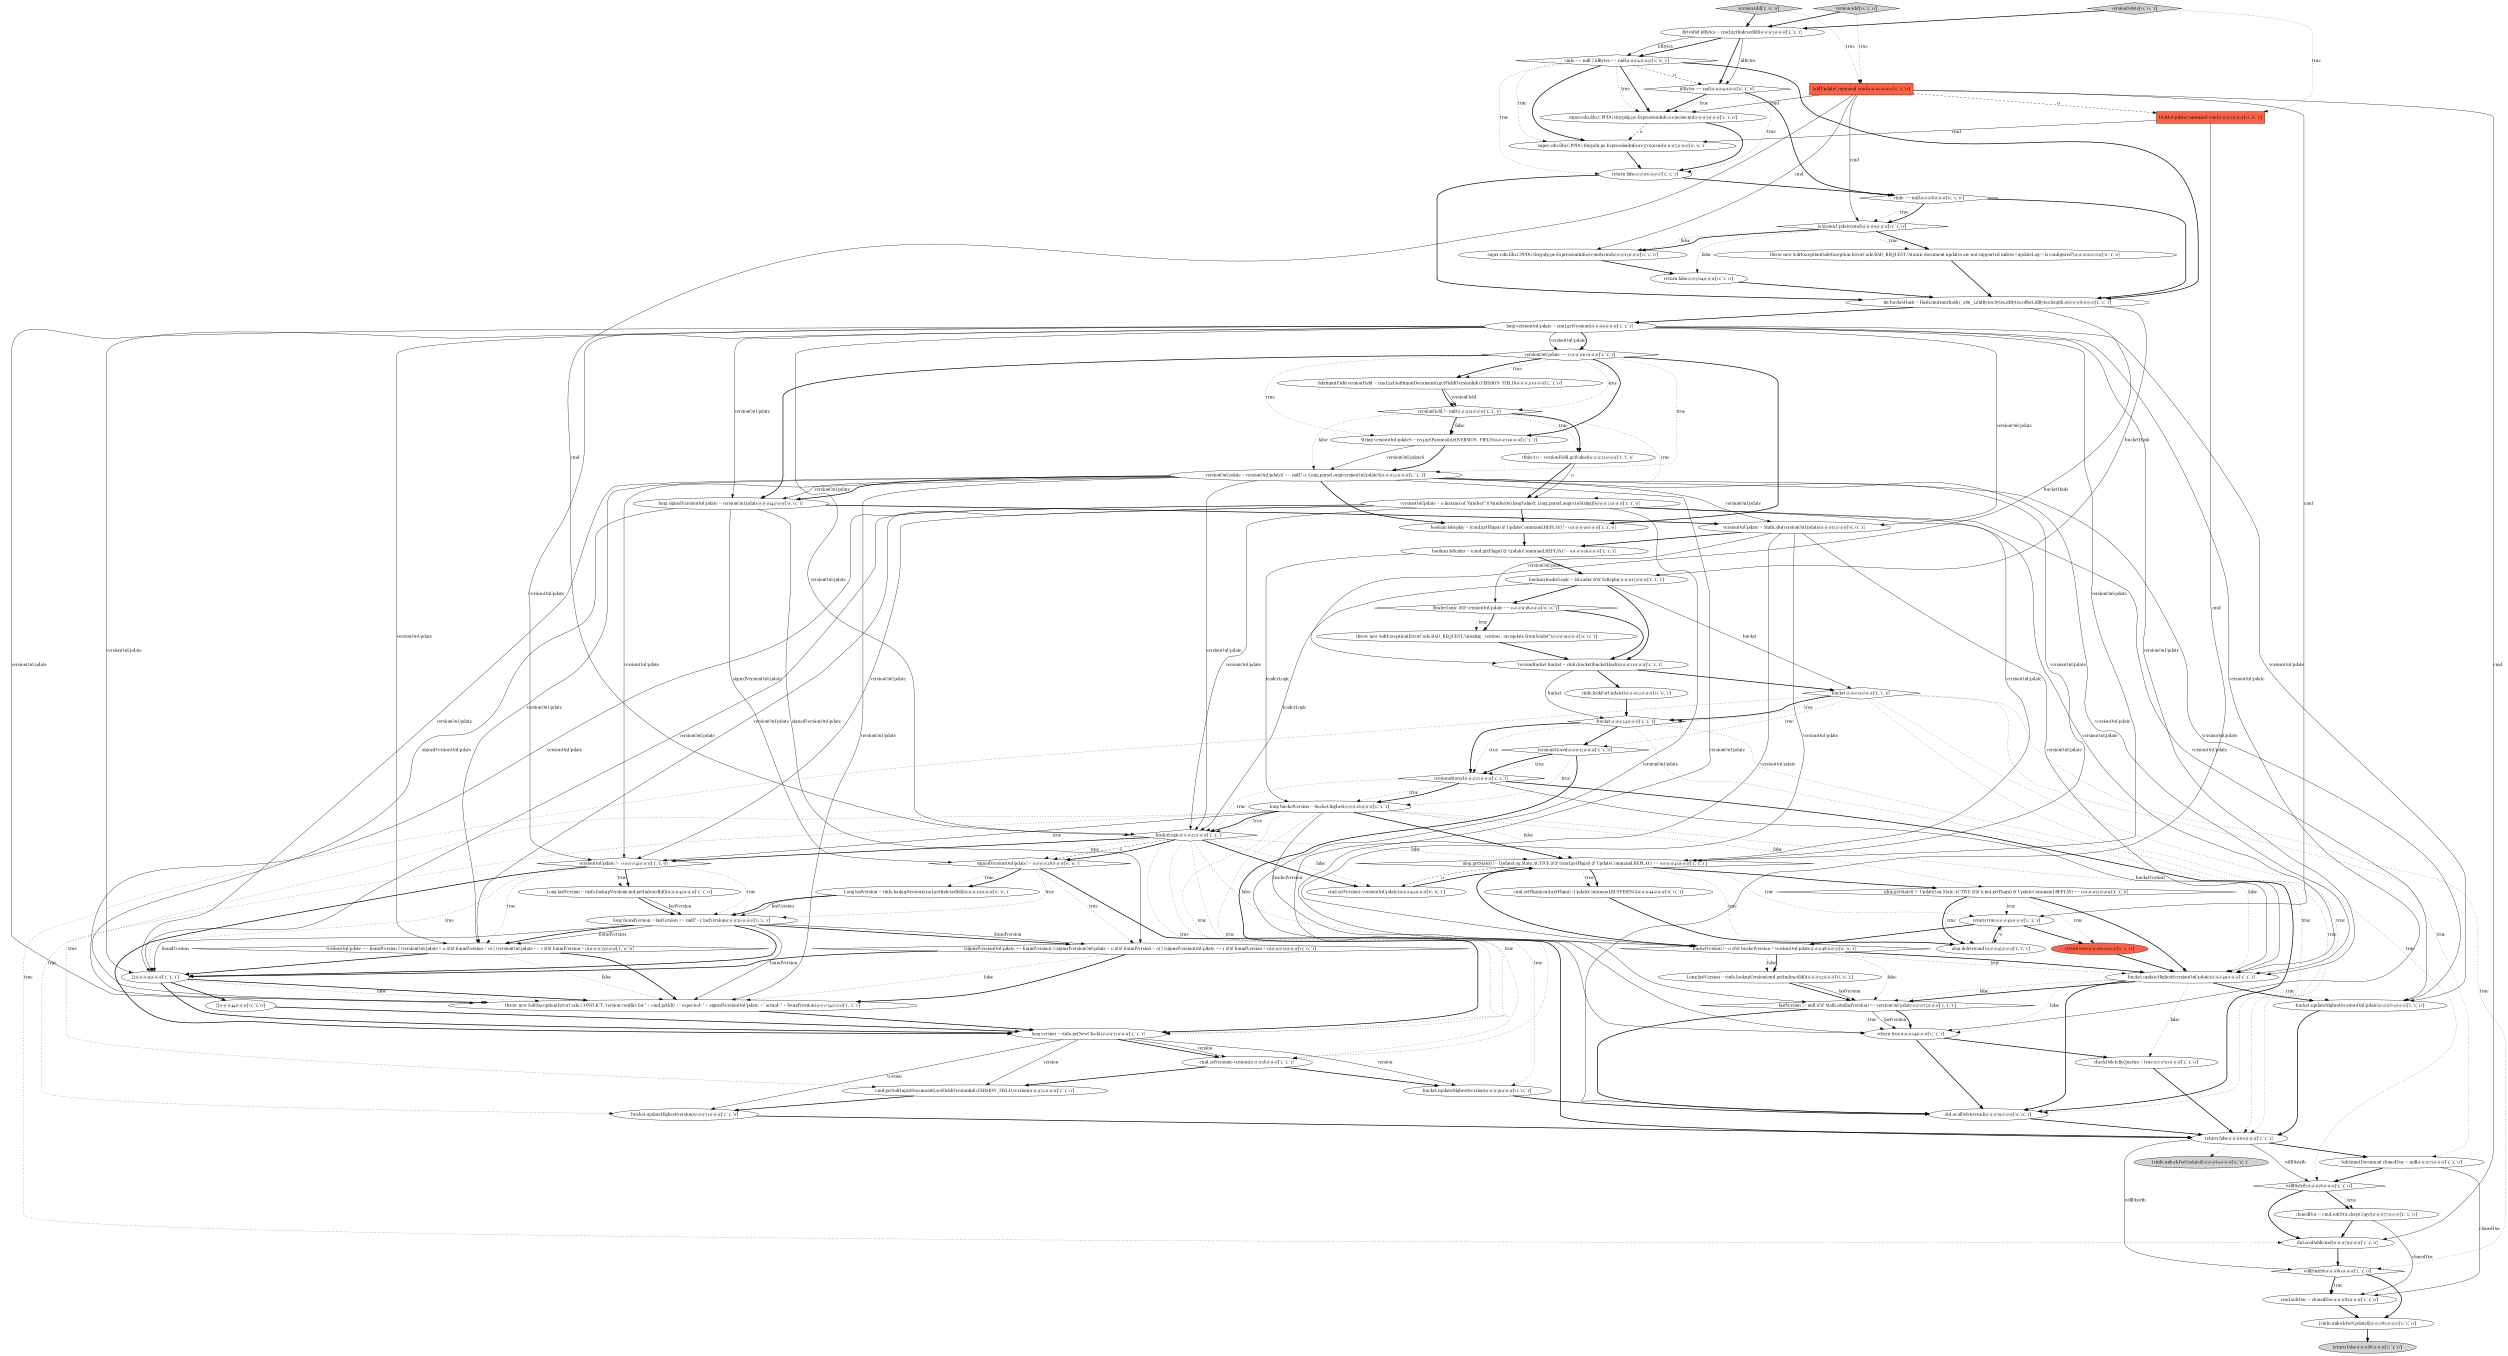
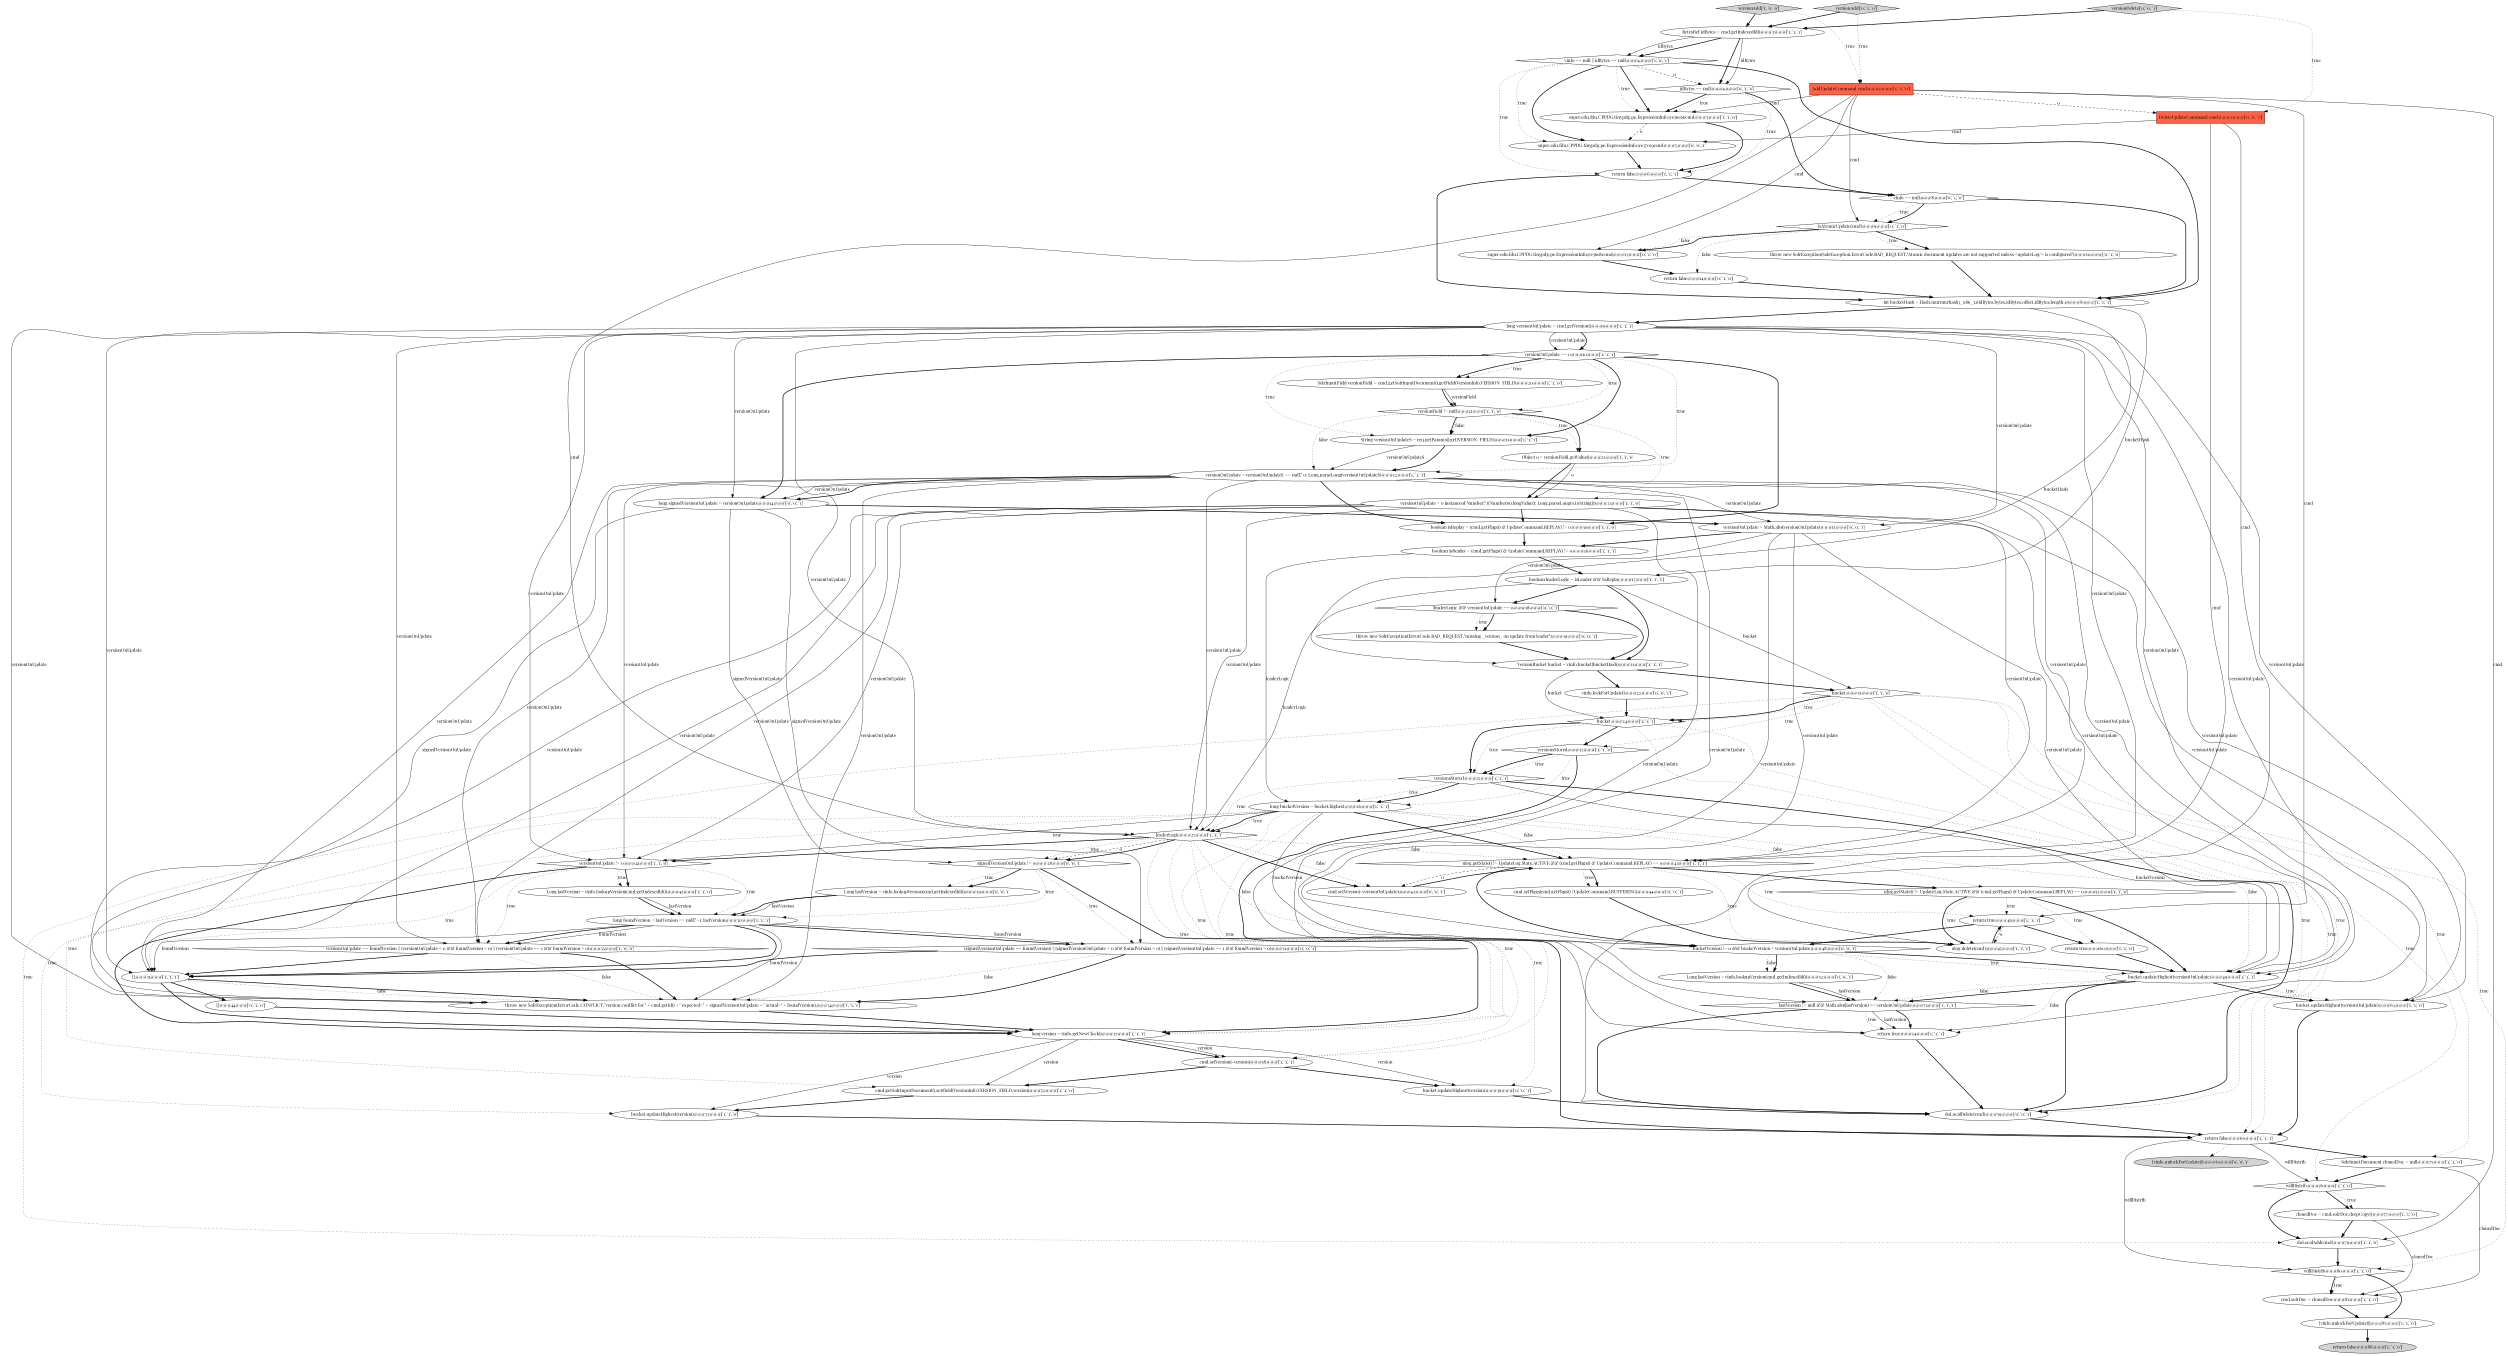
edge "DeleteUpdateCommand cmd@@@2@@@['0', '0', '1']" -> "ulog.delete(cmd)@@@45@@@['1', '1', '1']": added, label "cmd"
node "return true@@@60@@@['1', '1', '0']": fillcolor tomato -> white
node "checkDeleteByQueries = true@@@70@@@['1', '1', '0']": removed
